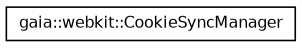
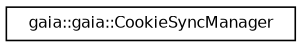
node "gaia::webkit::CookieSyncManager": label "gaia::webkit::CookieSyncManager" -> "gaia::gaia::CookieSyncManager"
